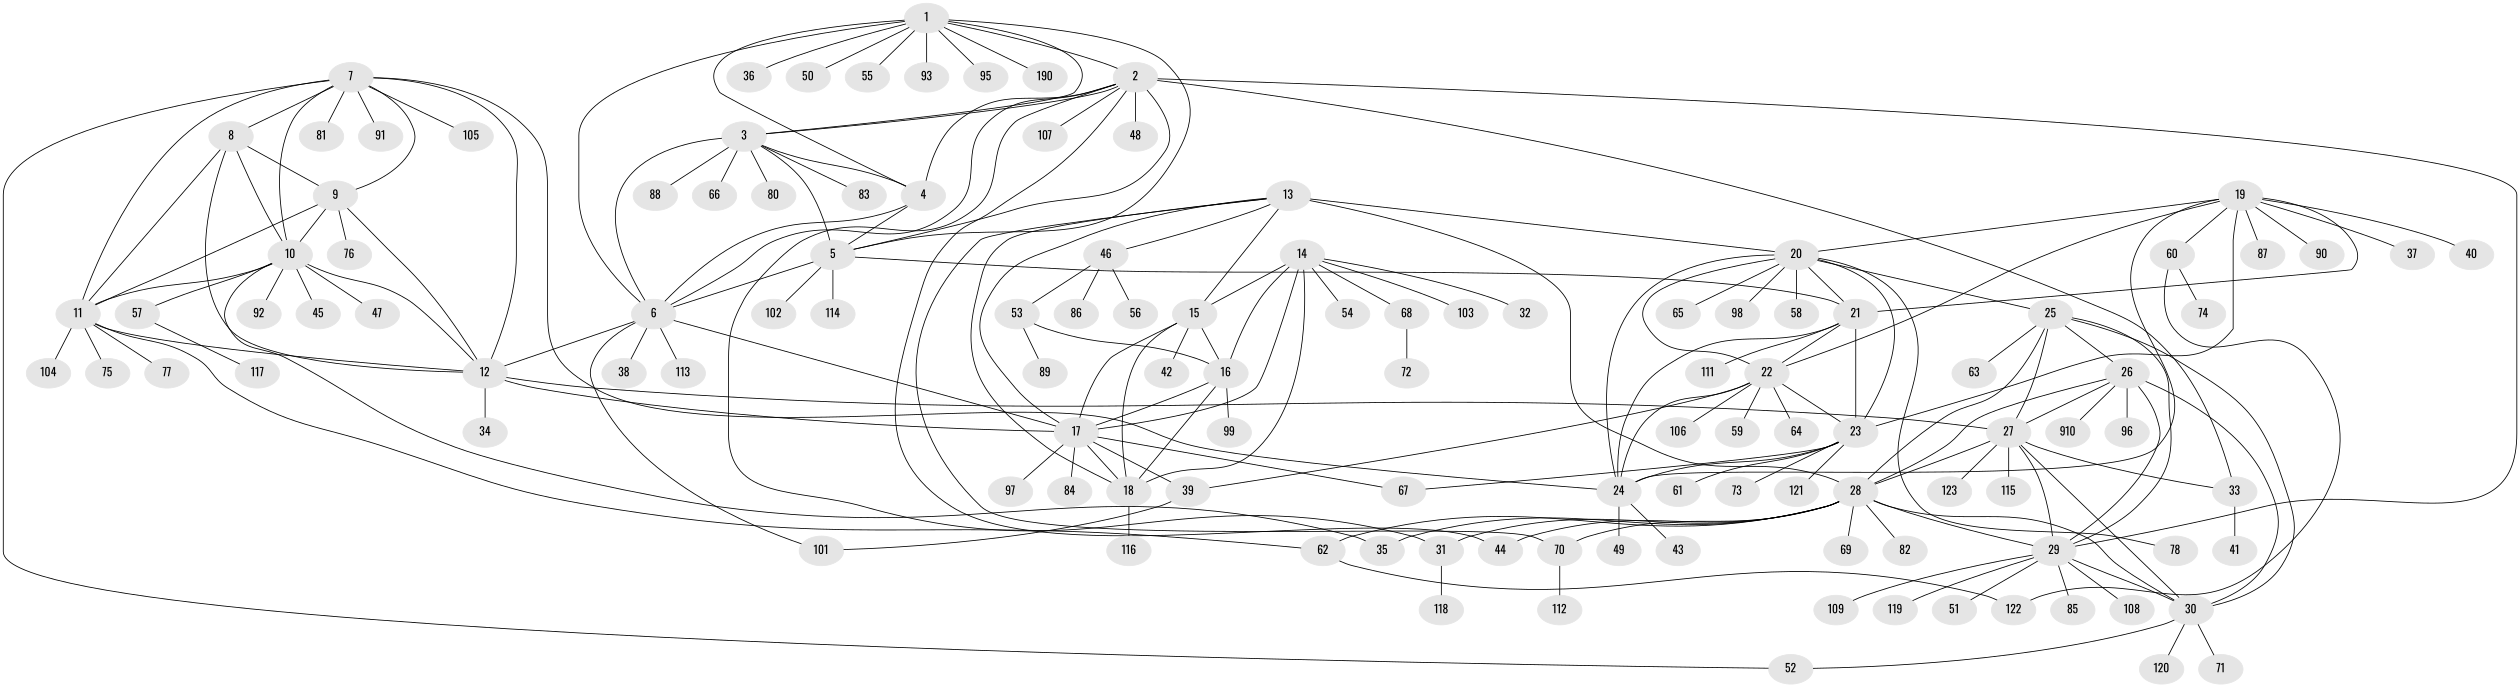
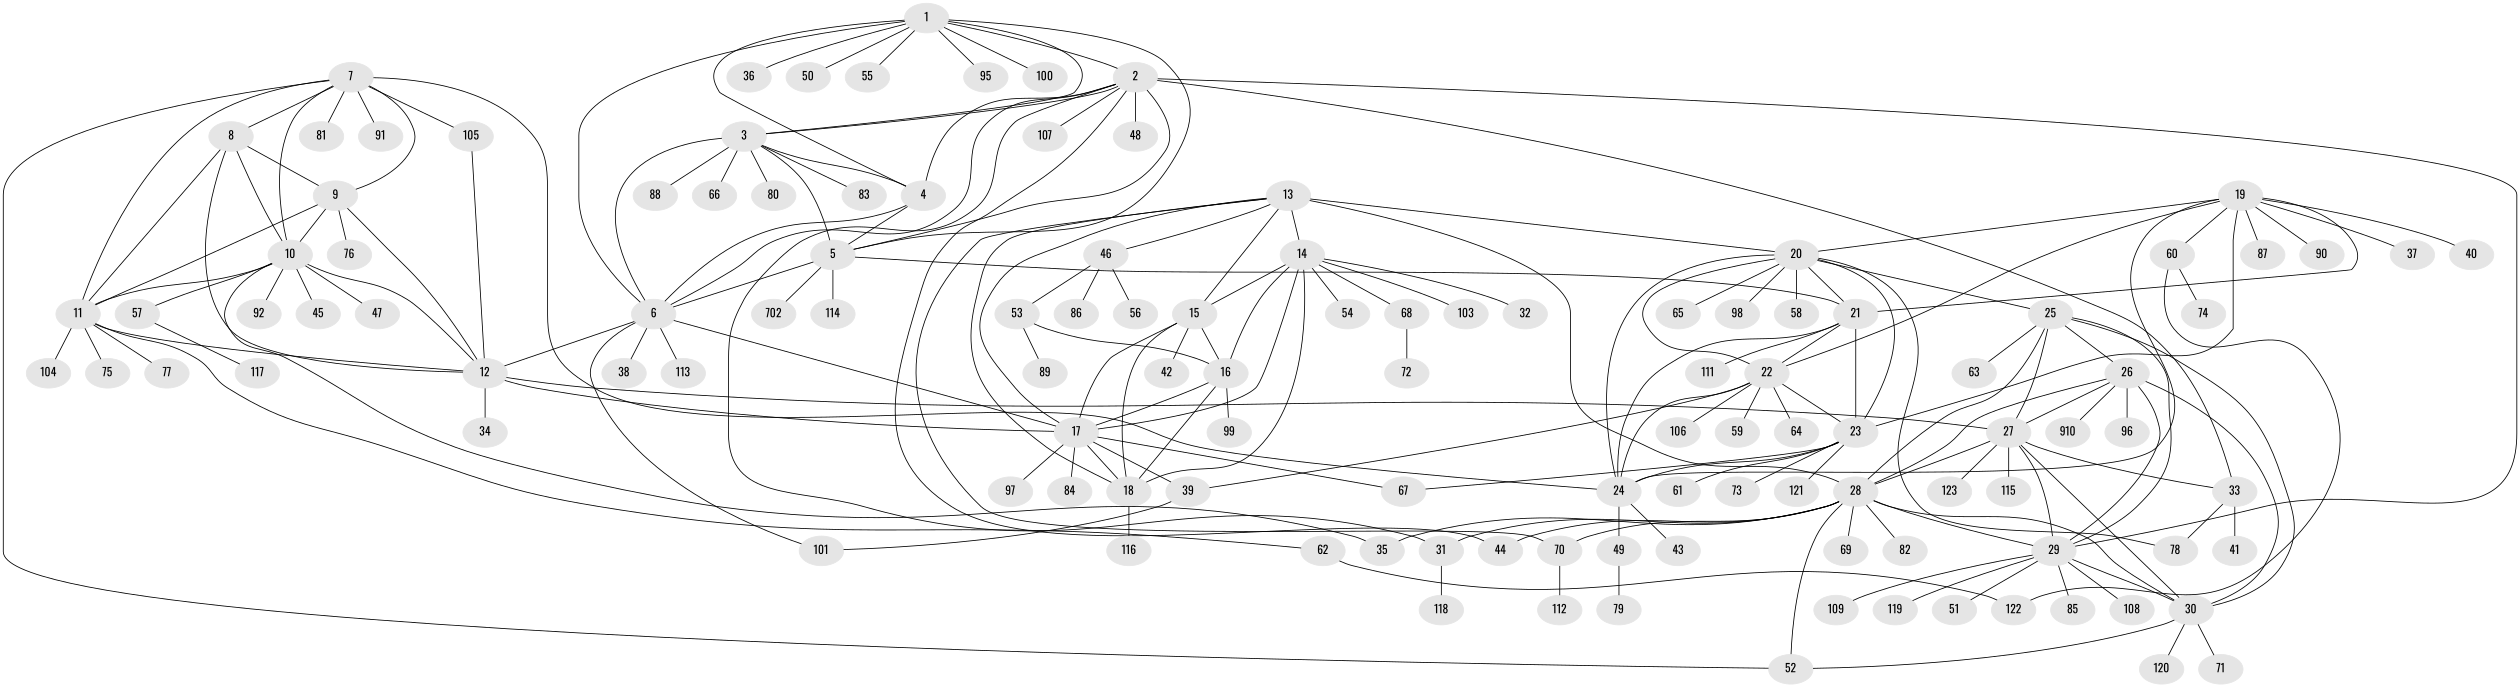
node "93": removed
node "190": label "190" -> "100"
edge "7" -- "12": now "105" -- "12"
edge "13" -- "14": added
node "102": label "102" -> "702"
edge "28" -- "62": now "28" -- "52"
edge "33" -- "78": added
node "79": added
